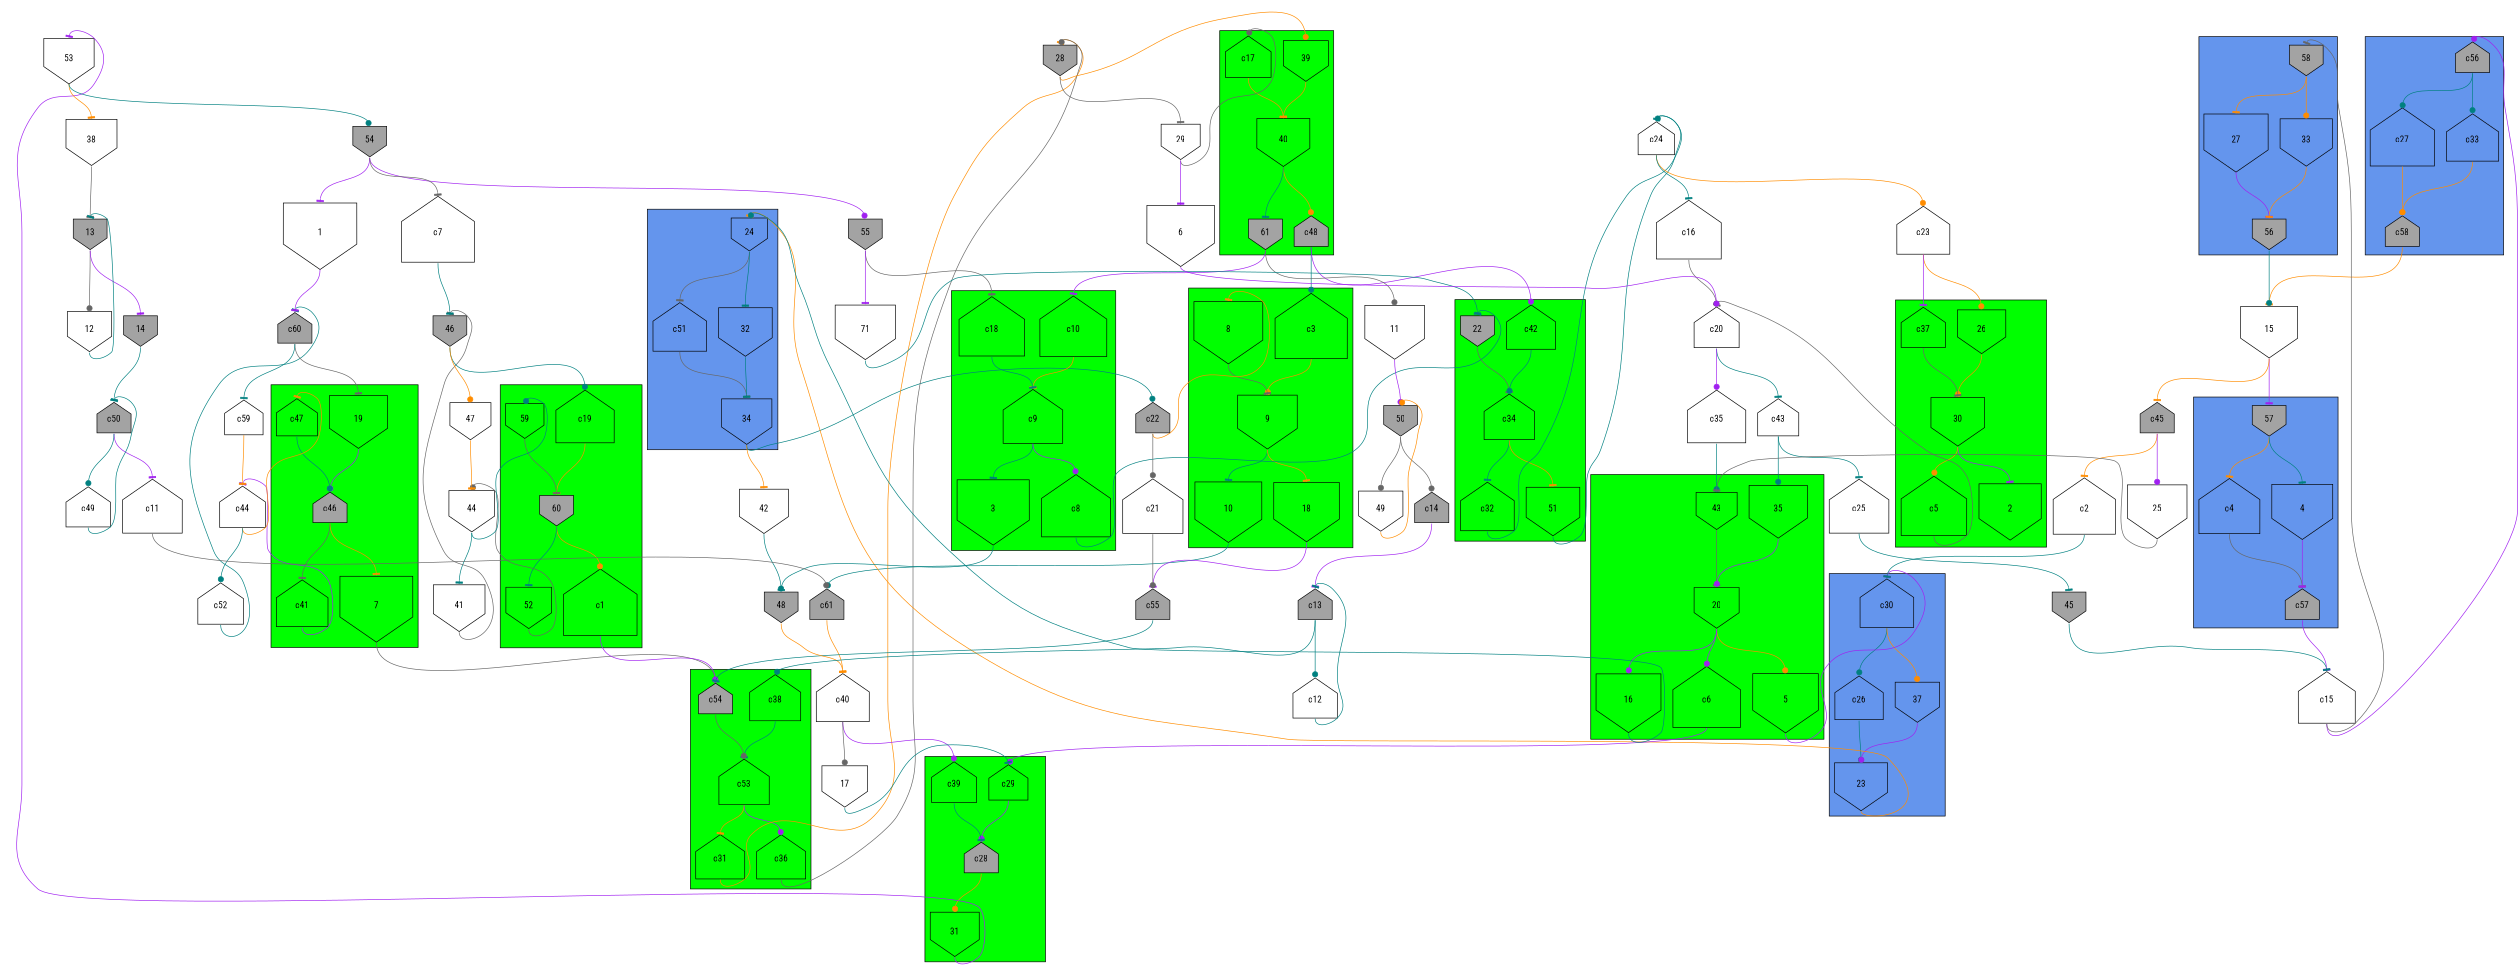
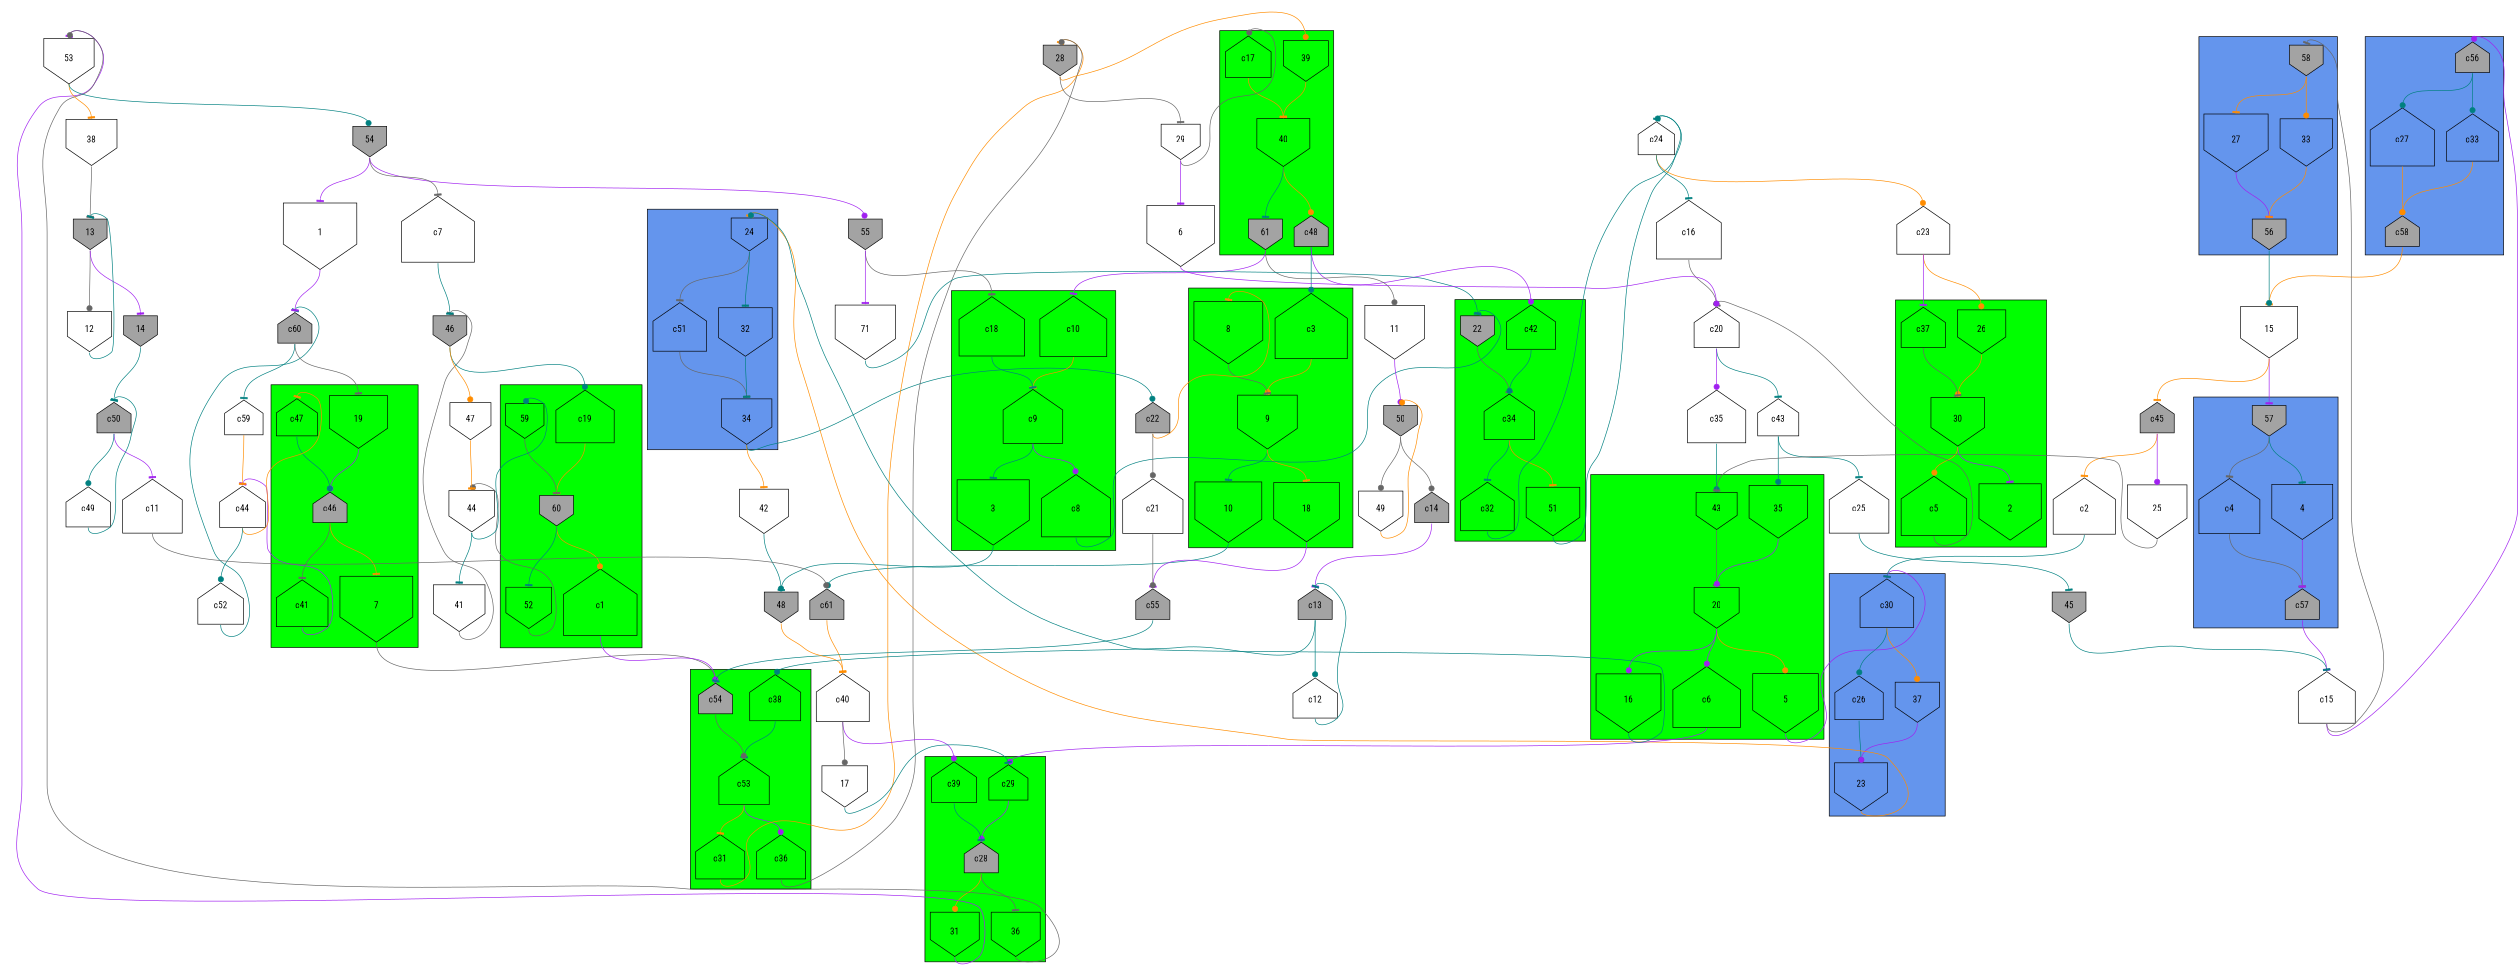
edge "57" -> "c4": color darkorange -> gray40
node "36": added
